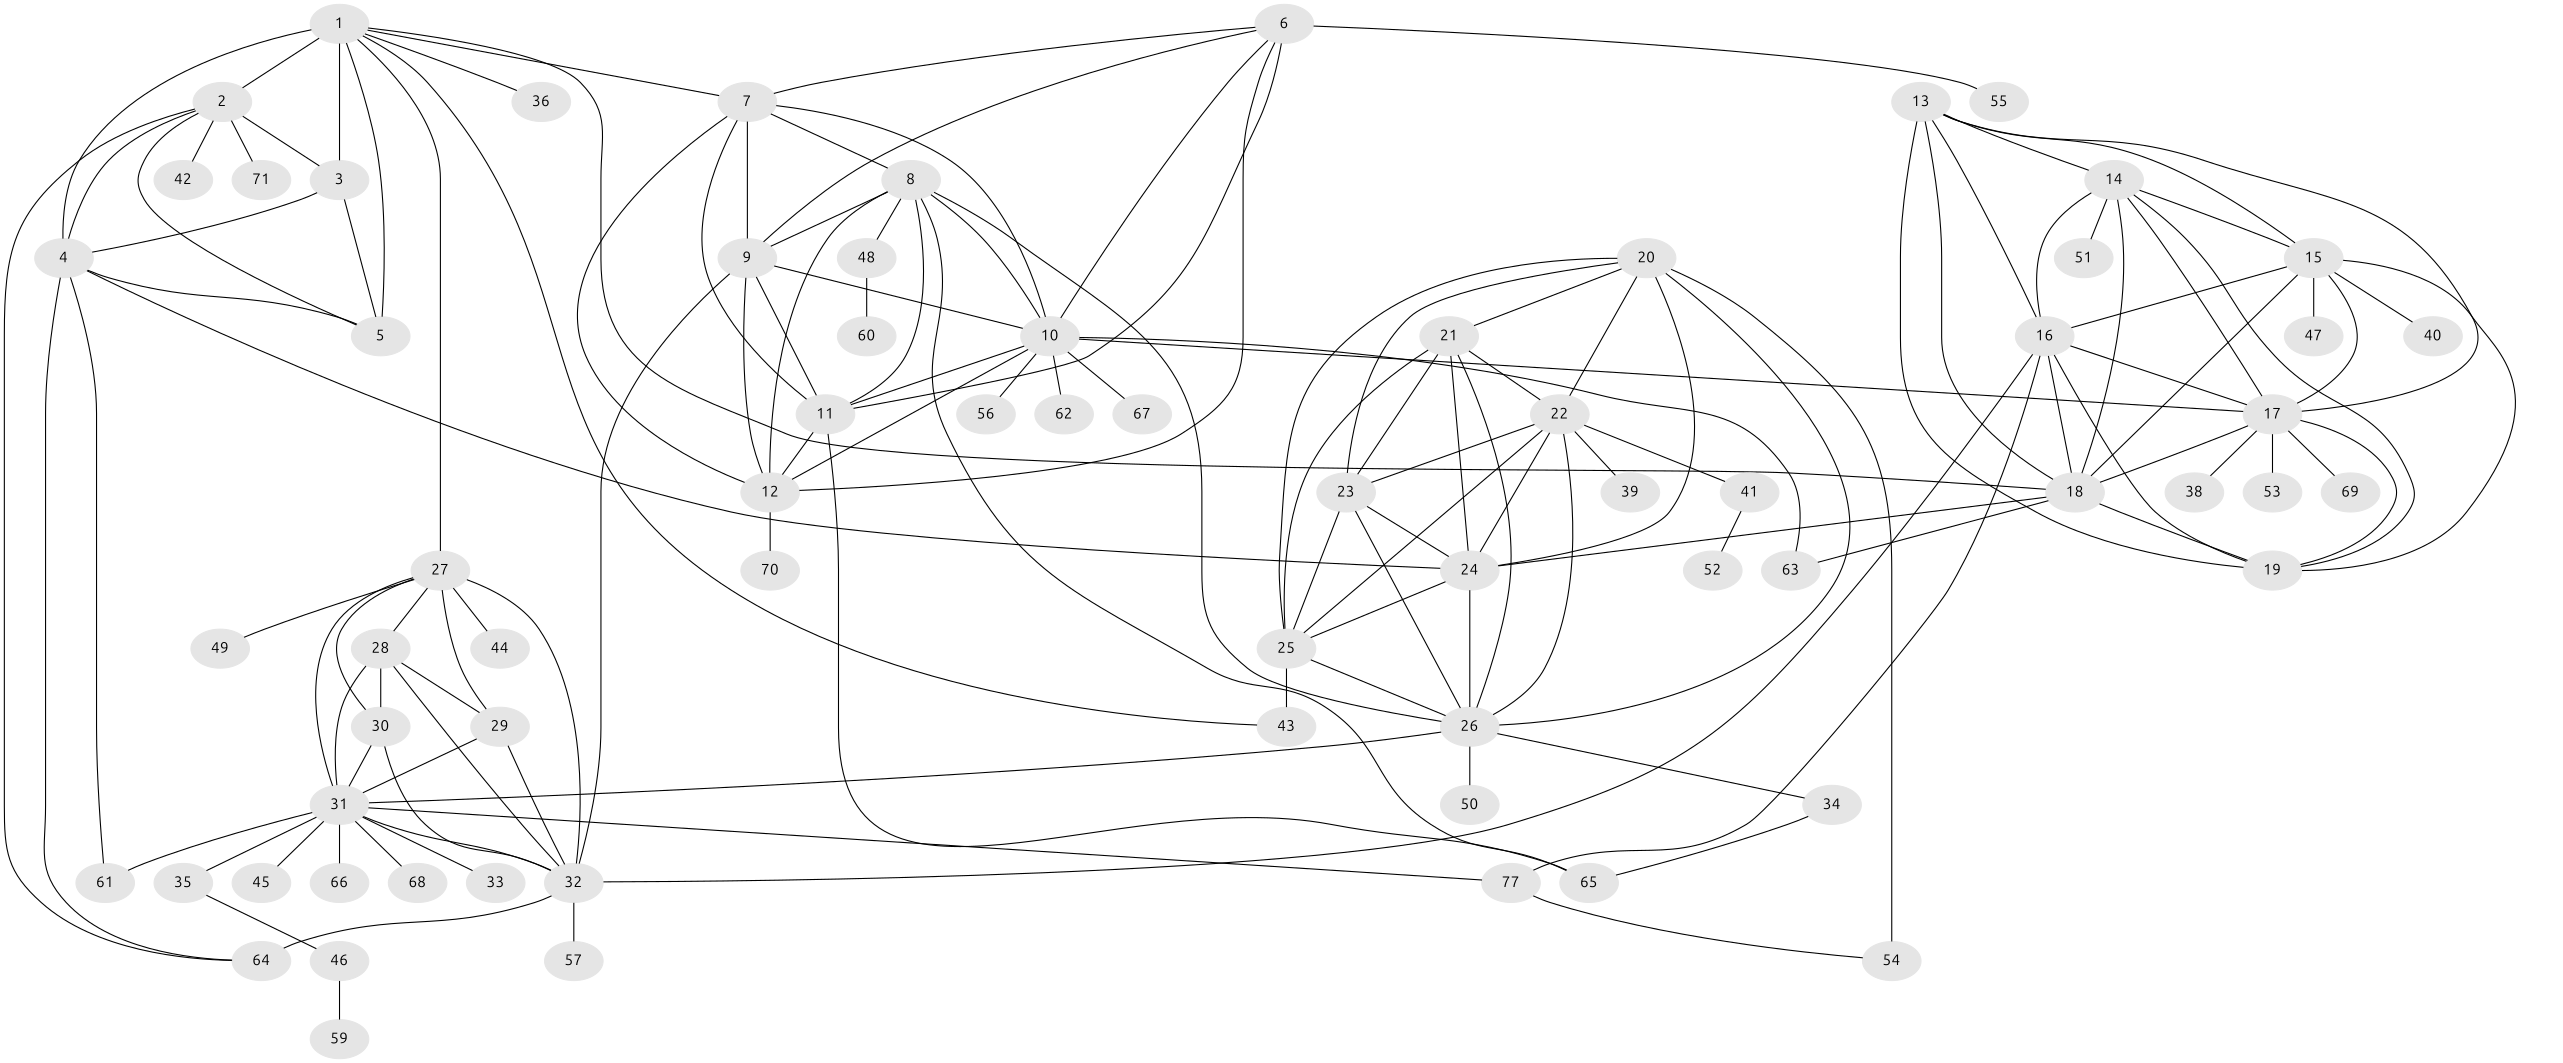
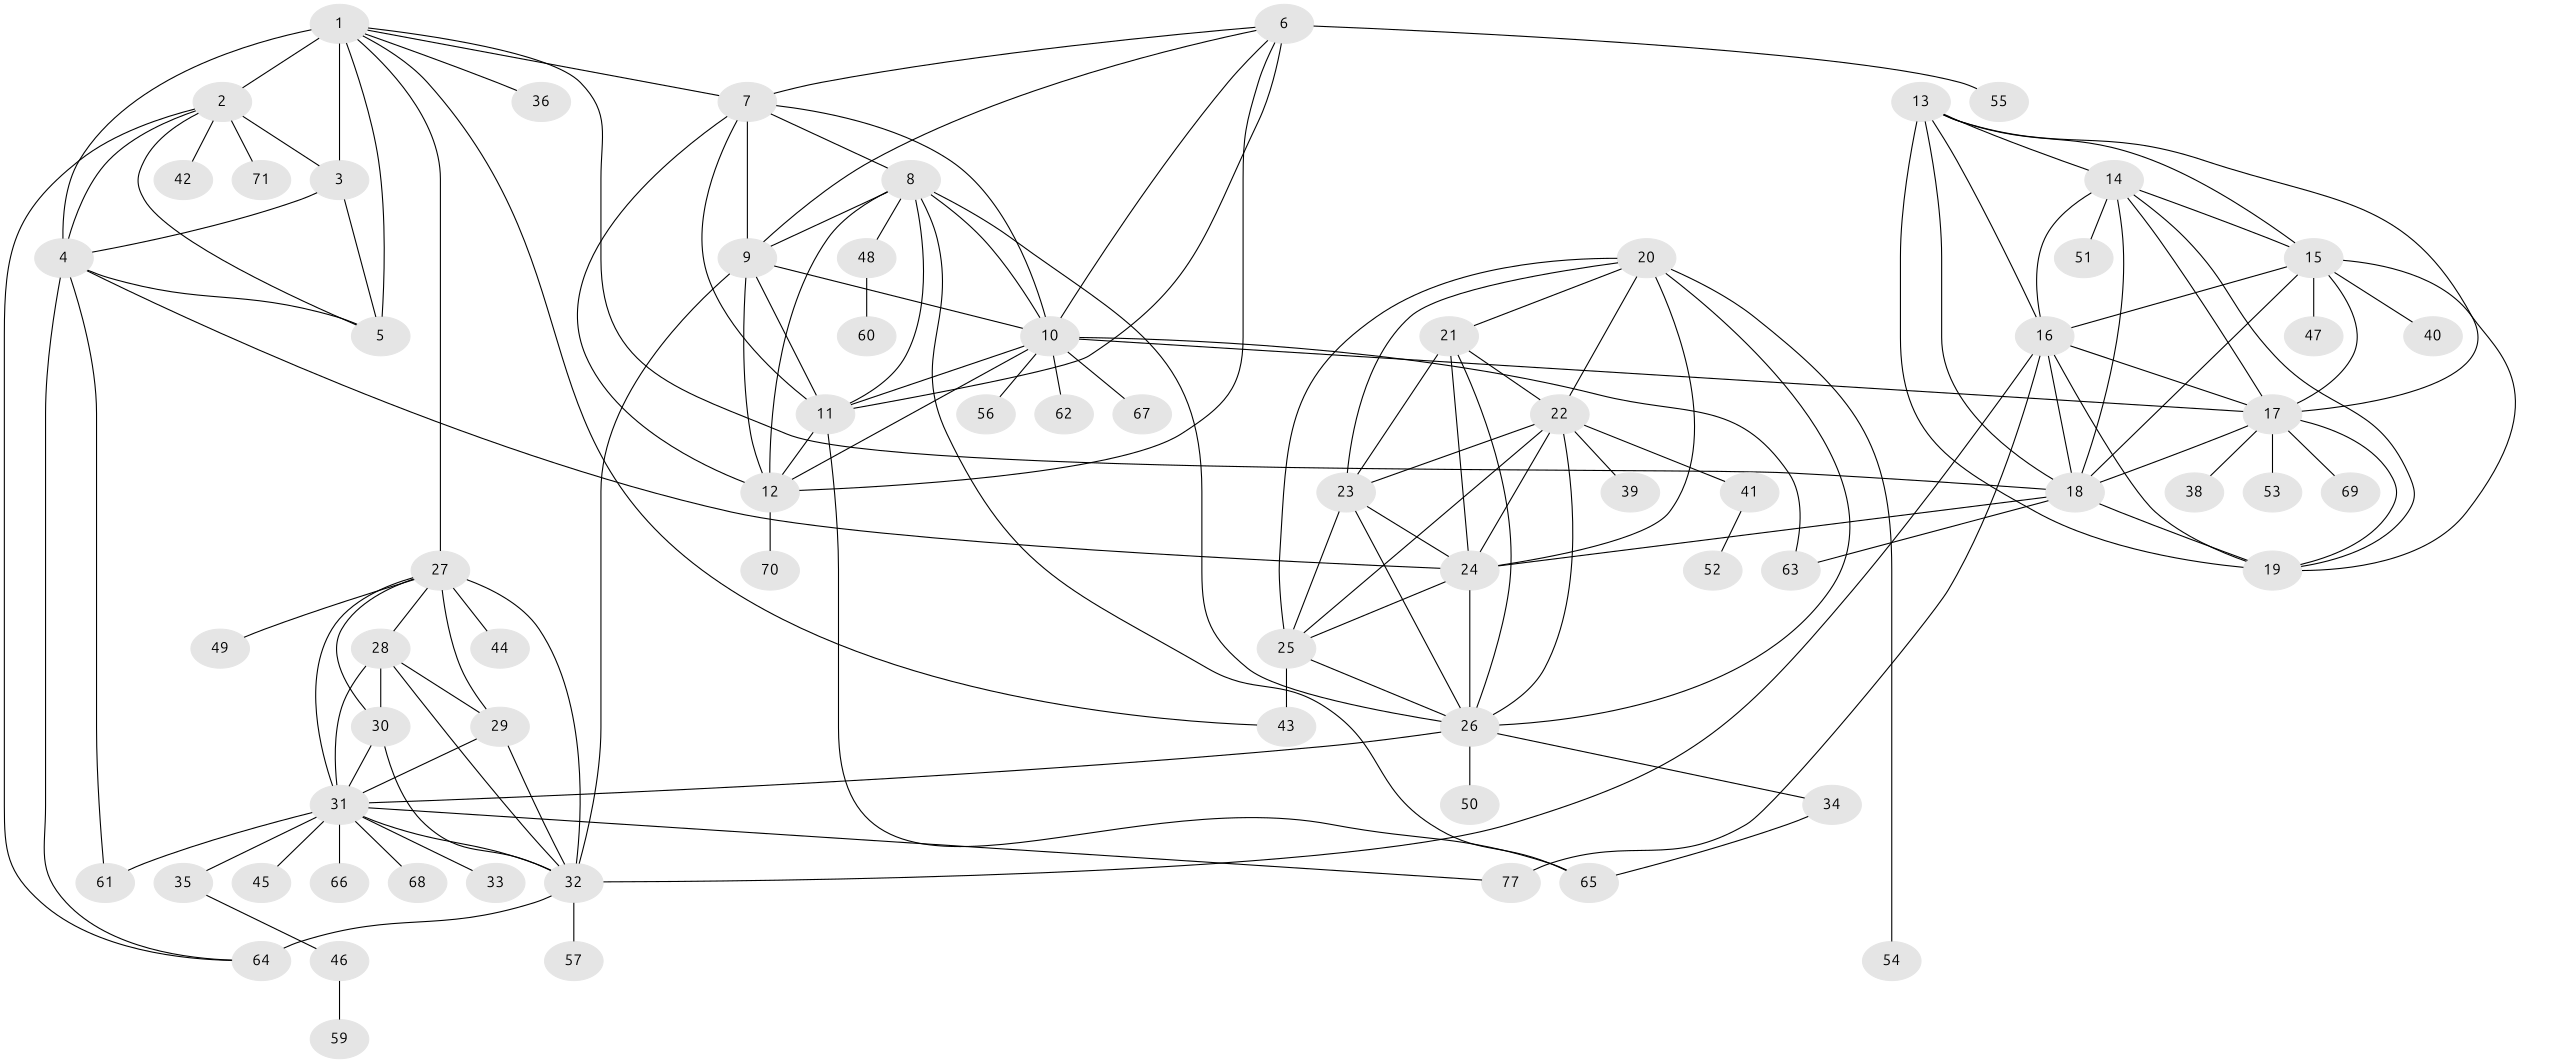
edge "21" -- "25": removed
edge "77" -- "54": removed
